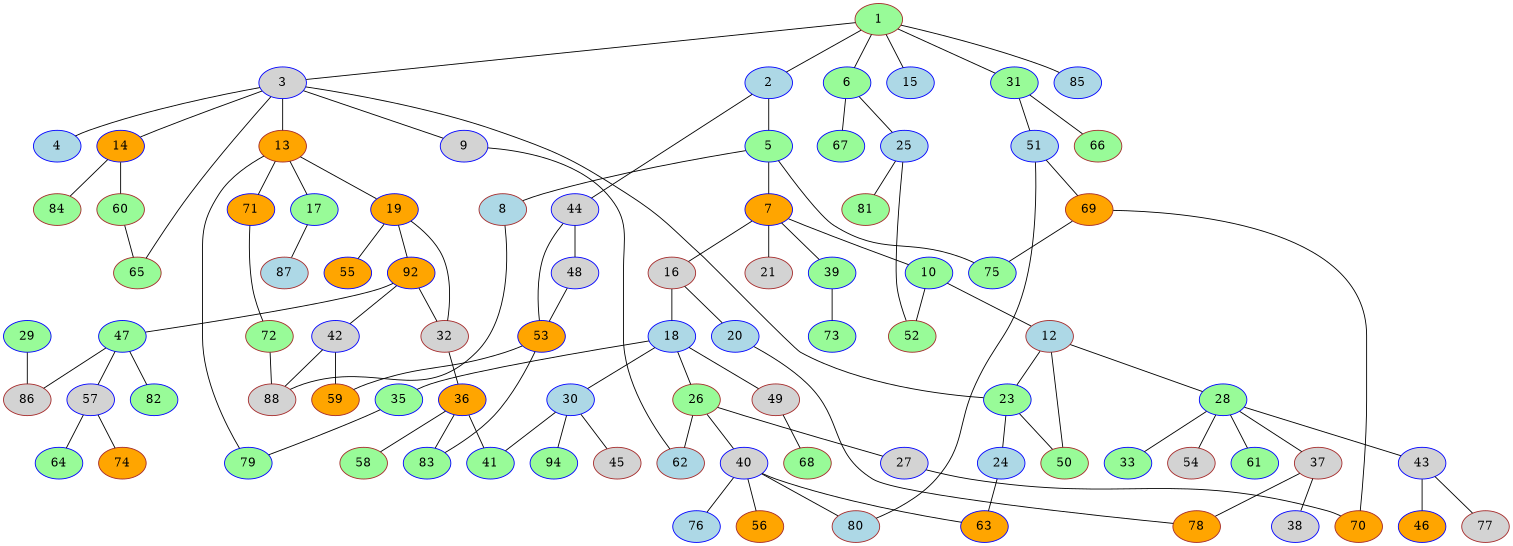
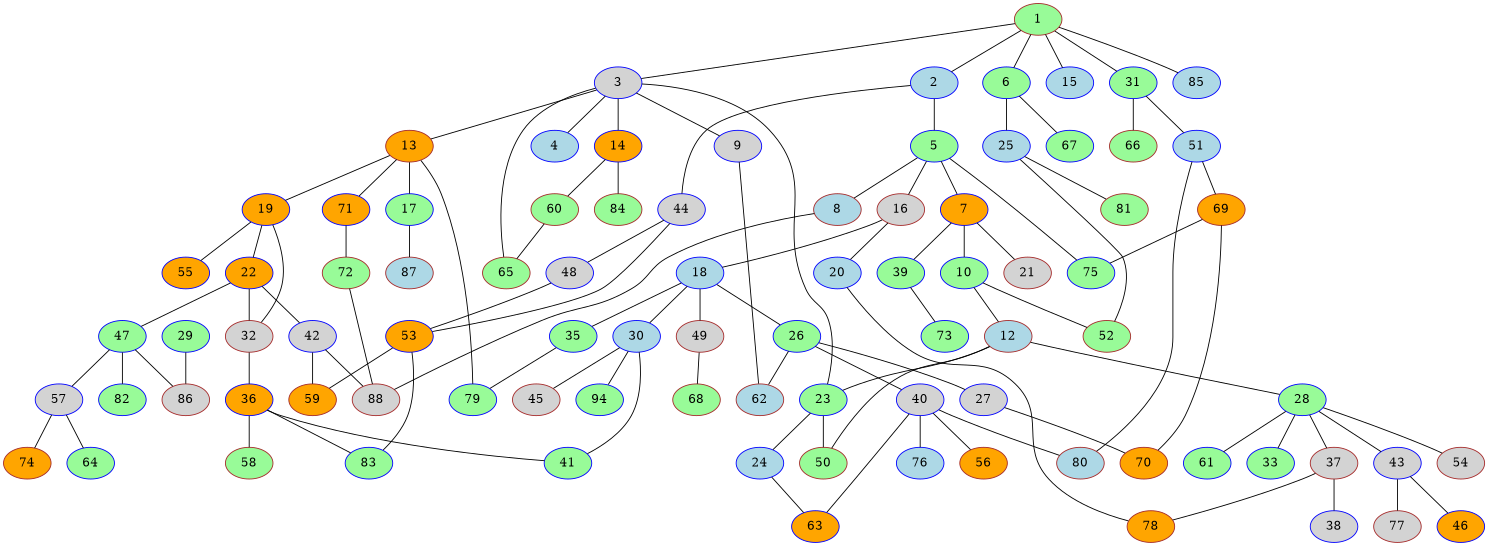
edge "7" -- "16": now "5" -- "16"
node "92": label "92" -> "22"
node "26": color brown -> blue
